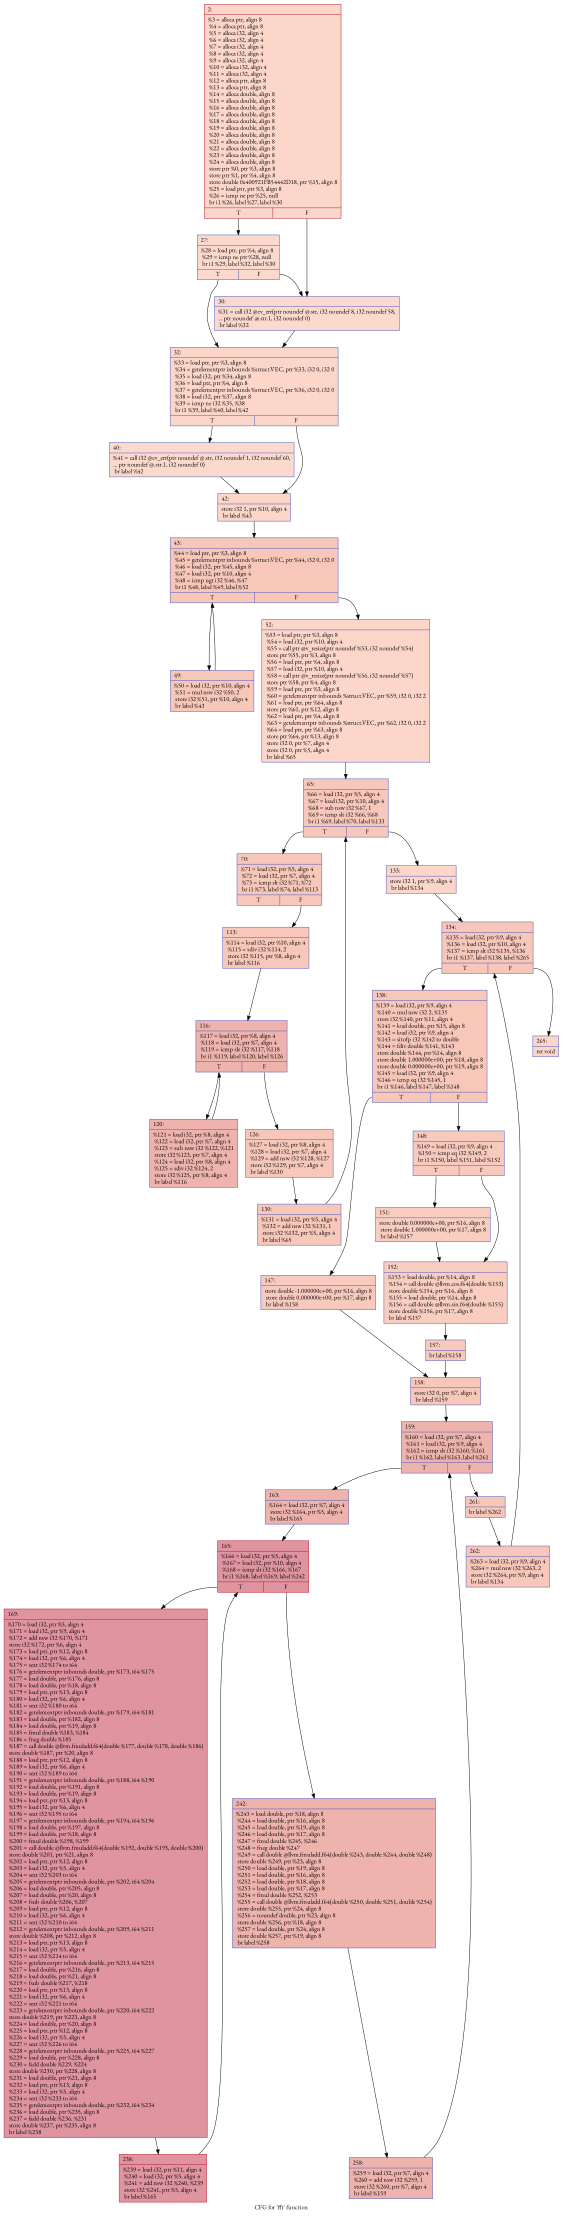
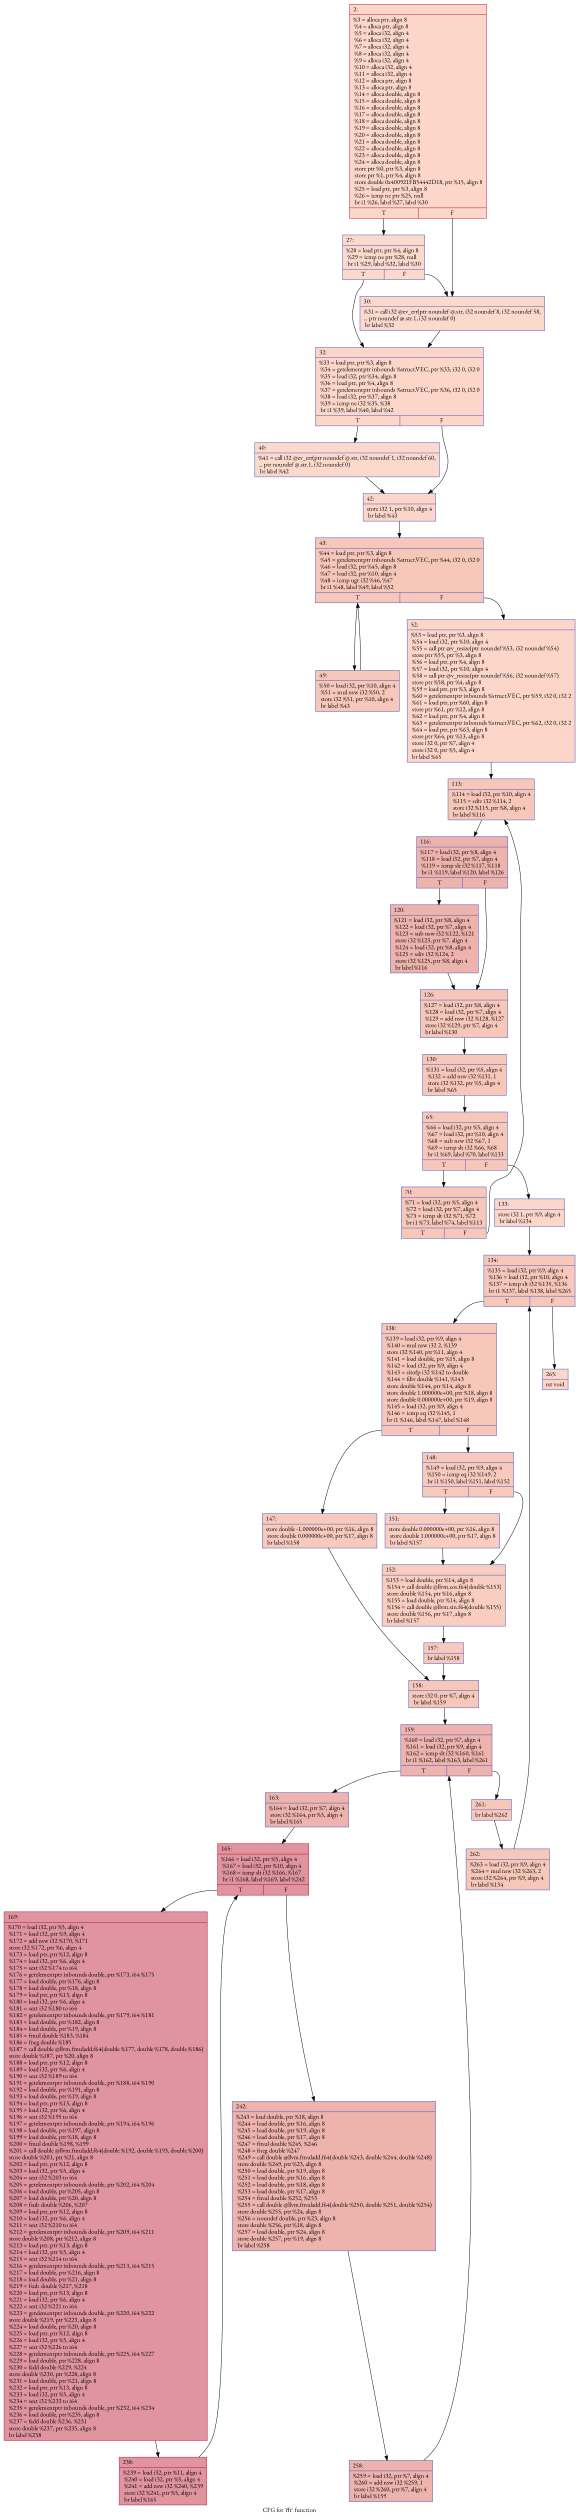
node "52:": text "%61 = load ptr, ptr %64, align 8" -> "%61 = load ptr, ptr %60, align 8"
edge "52:" -> "65:": now "52:" -> "113:"
edge "120:" -> "116:": now "120:" -> "126:"
